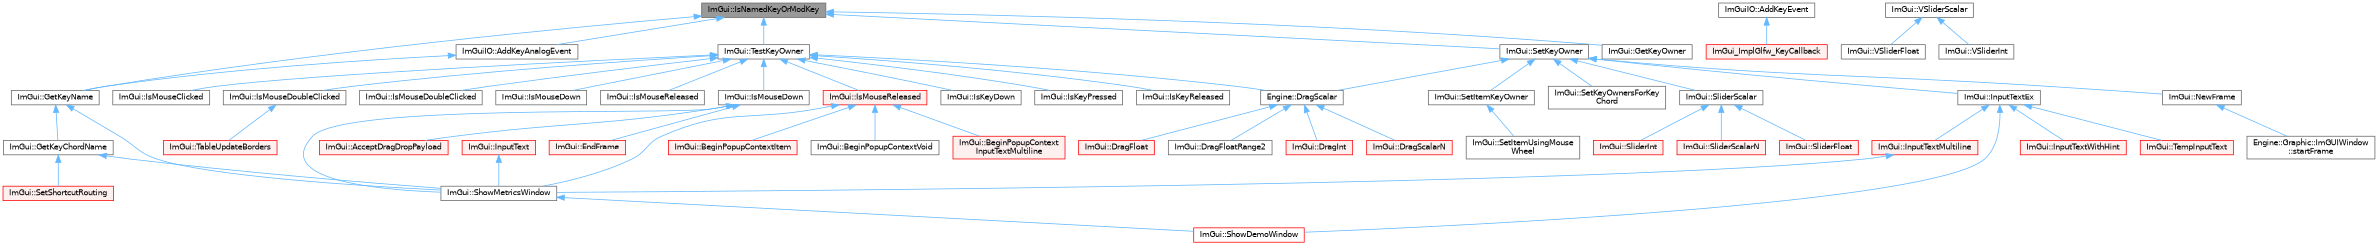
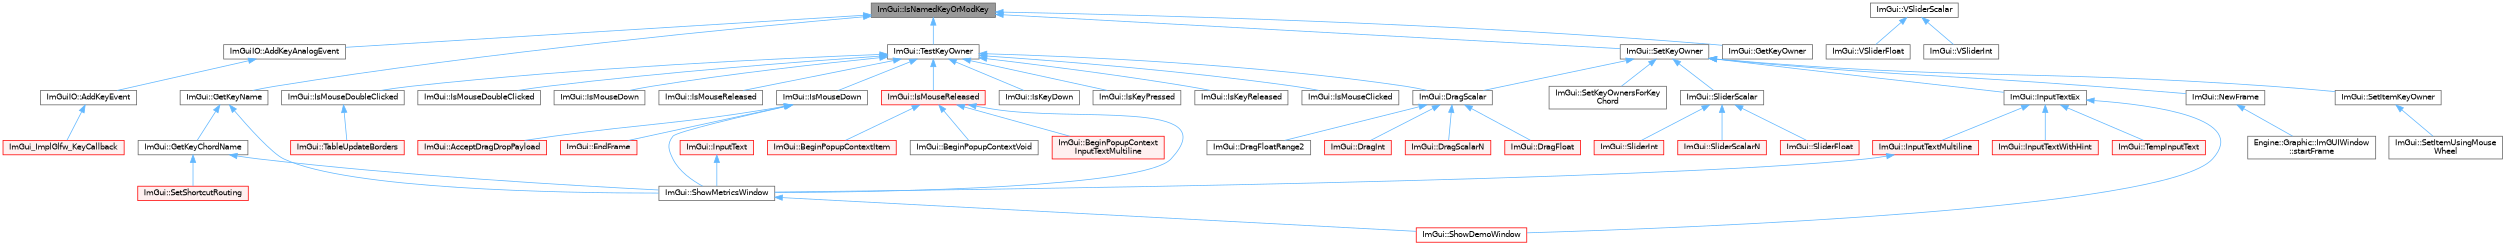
edge "ImGui::GetKeyName" -> "ImGuiIO::AddKeyAnalogEvent": now "ImGuiIO::AddKeyEvent" -> "ImGuiIO::AddKeyAnalogEvent"
node "Engine::DragScalar": label "Engine::DragScalar" -> "ImGui::DragScalar"
